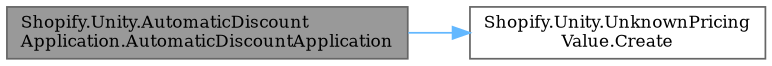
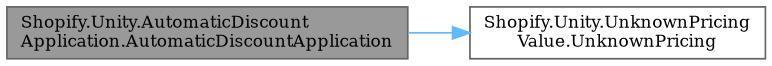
node "Shopify.Unity.UnknownPricing Value.Create": label "Shopify.Unity.UnknownPricing Value.Create" -> "Shopify.Unity.UnknownPricing Value.UnknownPricing"
